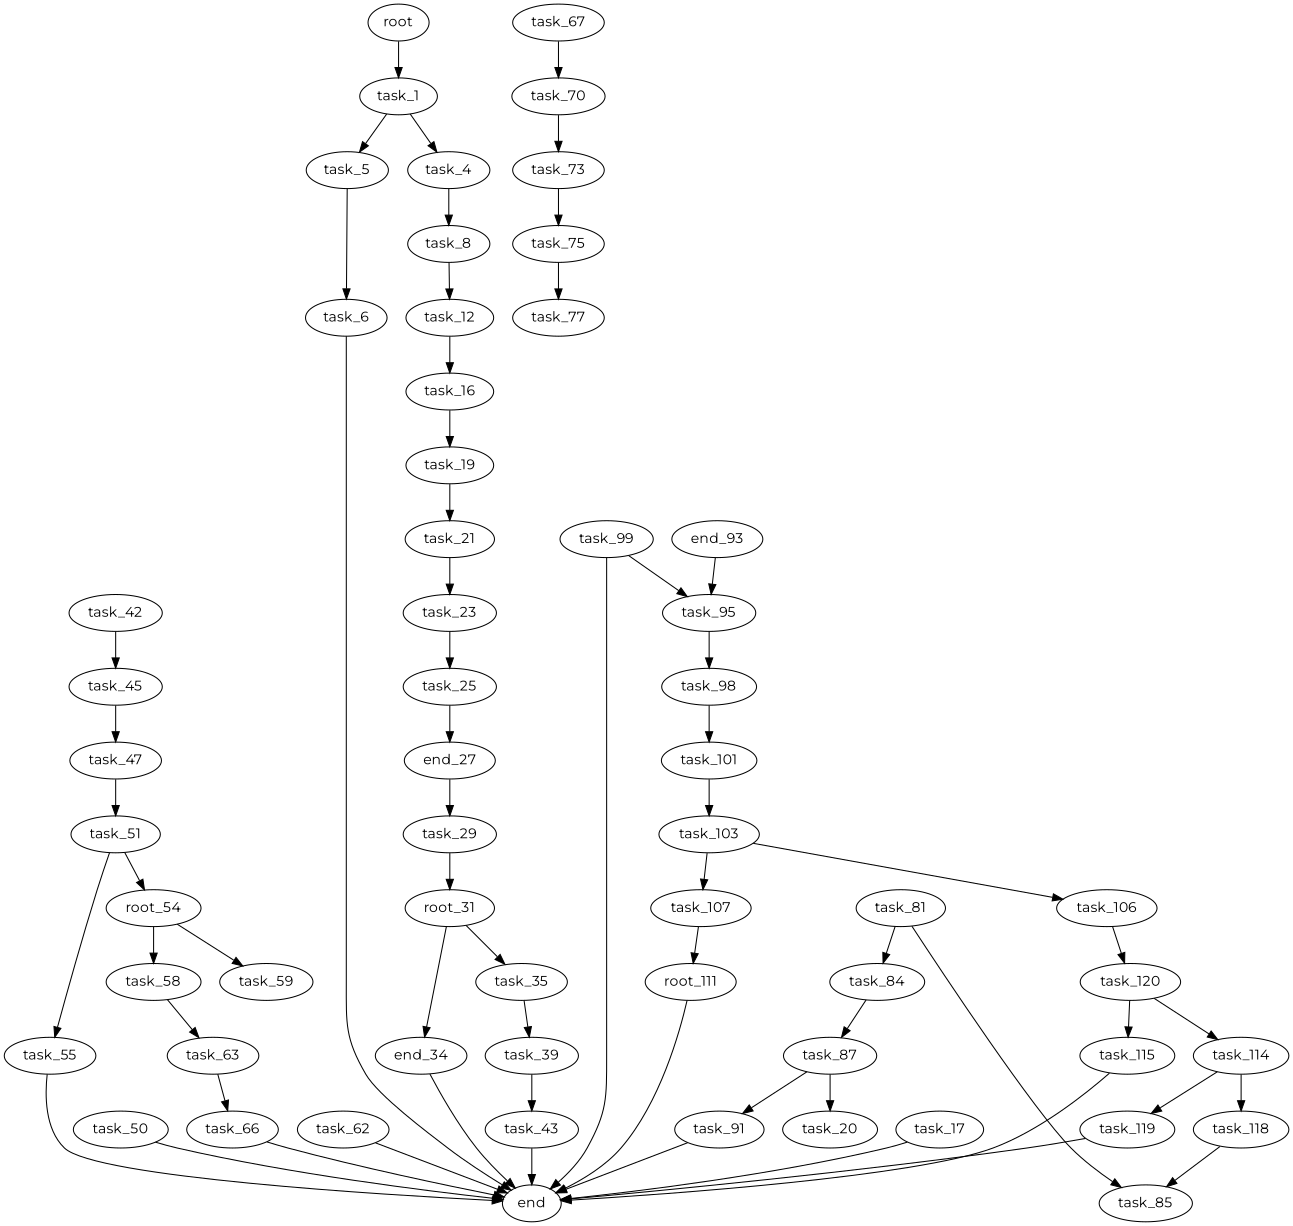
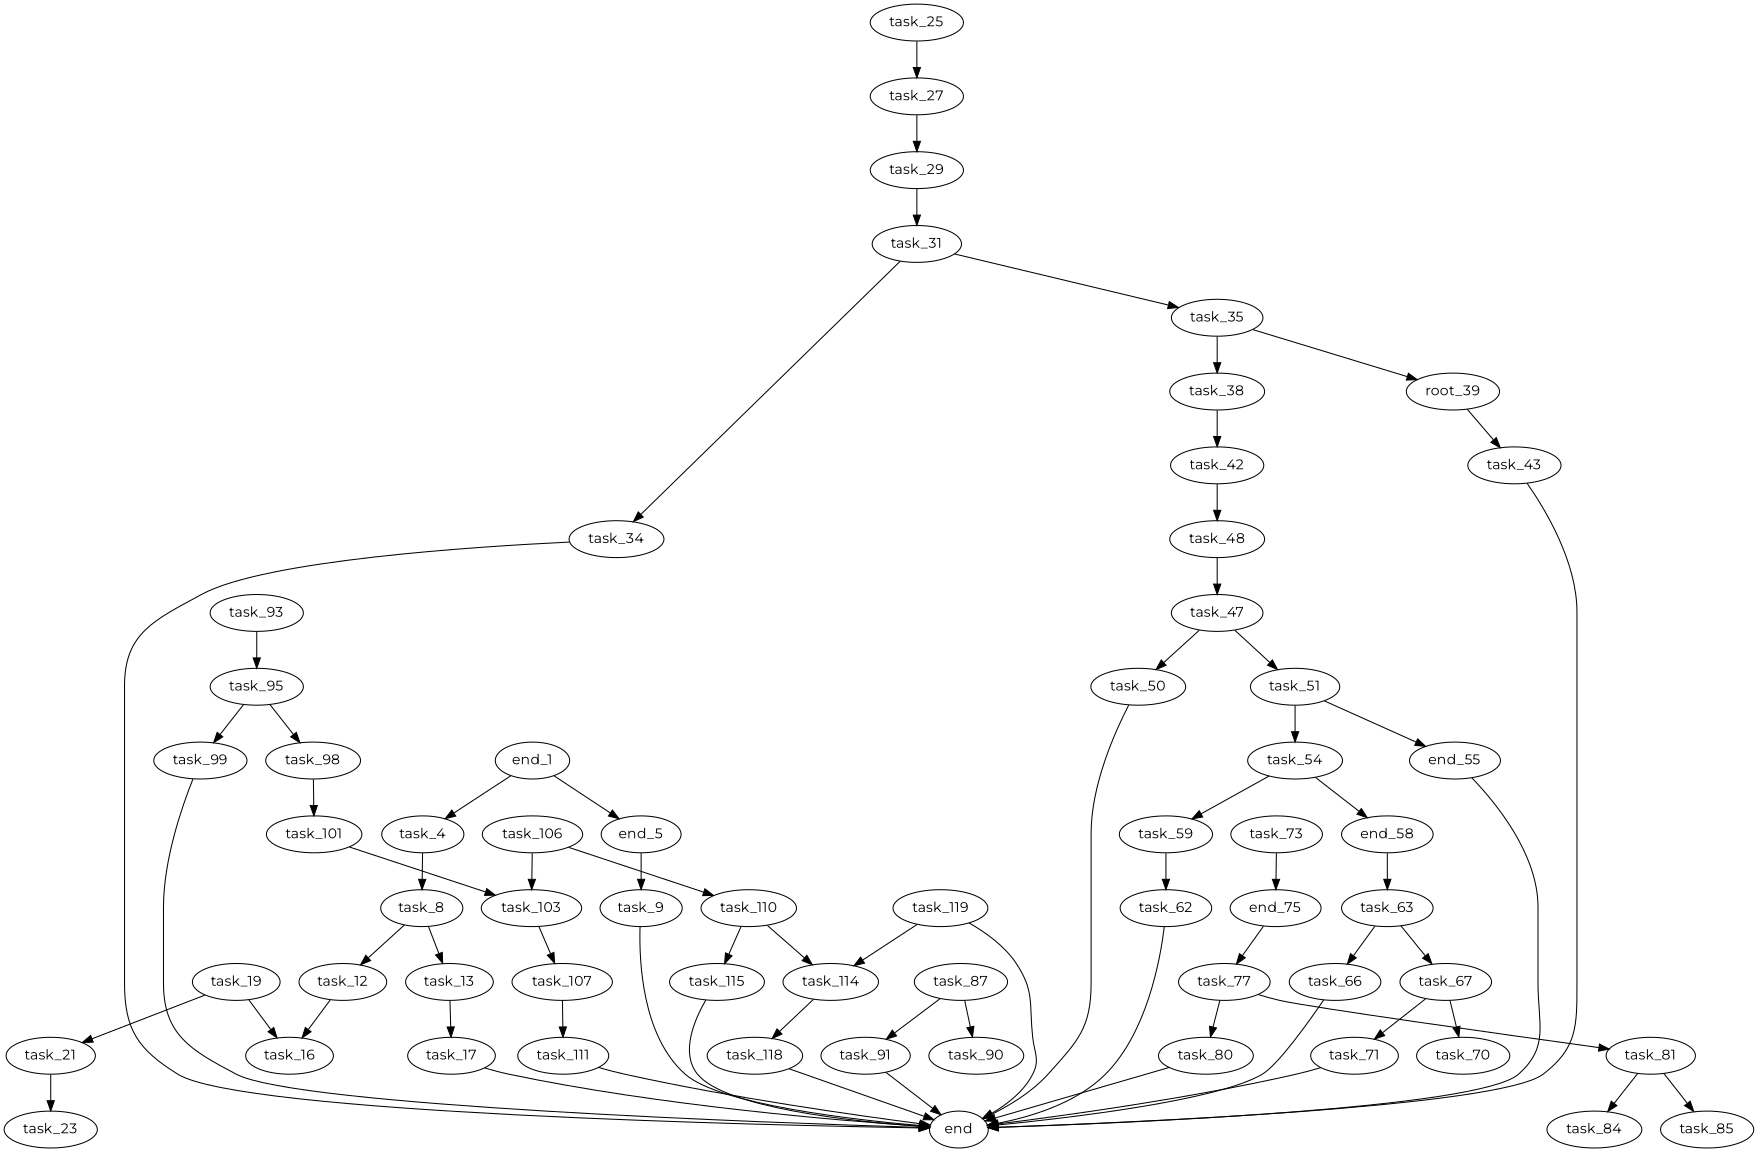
node "root": removed
node "task_1": label "task_1" -> "end_1"
edge "task_70" -> "task_73": removed
node "task_5": label "task_5" -> "end_5"
node "task_75": label "task_75" -> "end_75"
node "task_6": label "task_6" -> "task_9"
node "task_38": added
edge "task_16" -> "task_19": reversed
node "end_93": label "end_93" -> "task_93"
edge "task_99" -> "task_95": reversed
edge "task_23" -> "task_25": removed
edge "task_47" -> "task_50": added
node "task_45": label "task_45" -> "task_48"
node "end_27": label "end_27" -> "task_27"
edge "task_59" -> "task_62": added
edge "task_103" -> "task_106": reversed
node "root_54": label "root_54" -> "task_54"
node "root_31": label "root_31" -> "task_31"
edge "task_63" -> "task_67": added
node "task_58": label "task_58" -> "end_58"
node "task_13": added
node "root_111": label "root_111" -> "task_111"
node "task_120": label "task_120" -> "task_110"
edge "task_84" -> "task_87": removed
edge "task_77" -> "task_81": added
node "task_55": label "task_55" -> "end_55"
node "end_34": label "end_34" -> "task_34"
node "task_39": label "task_39" -> "root_39"
node "task_80": added
node "task_71": added
edge "task_114" -> "task_119": reversed
node "task_20": label "task_20" -> "task_90"
edge "task_118" -> "task_85": now "task_118" -> "end"
